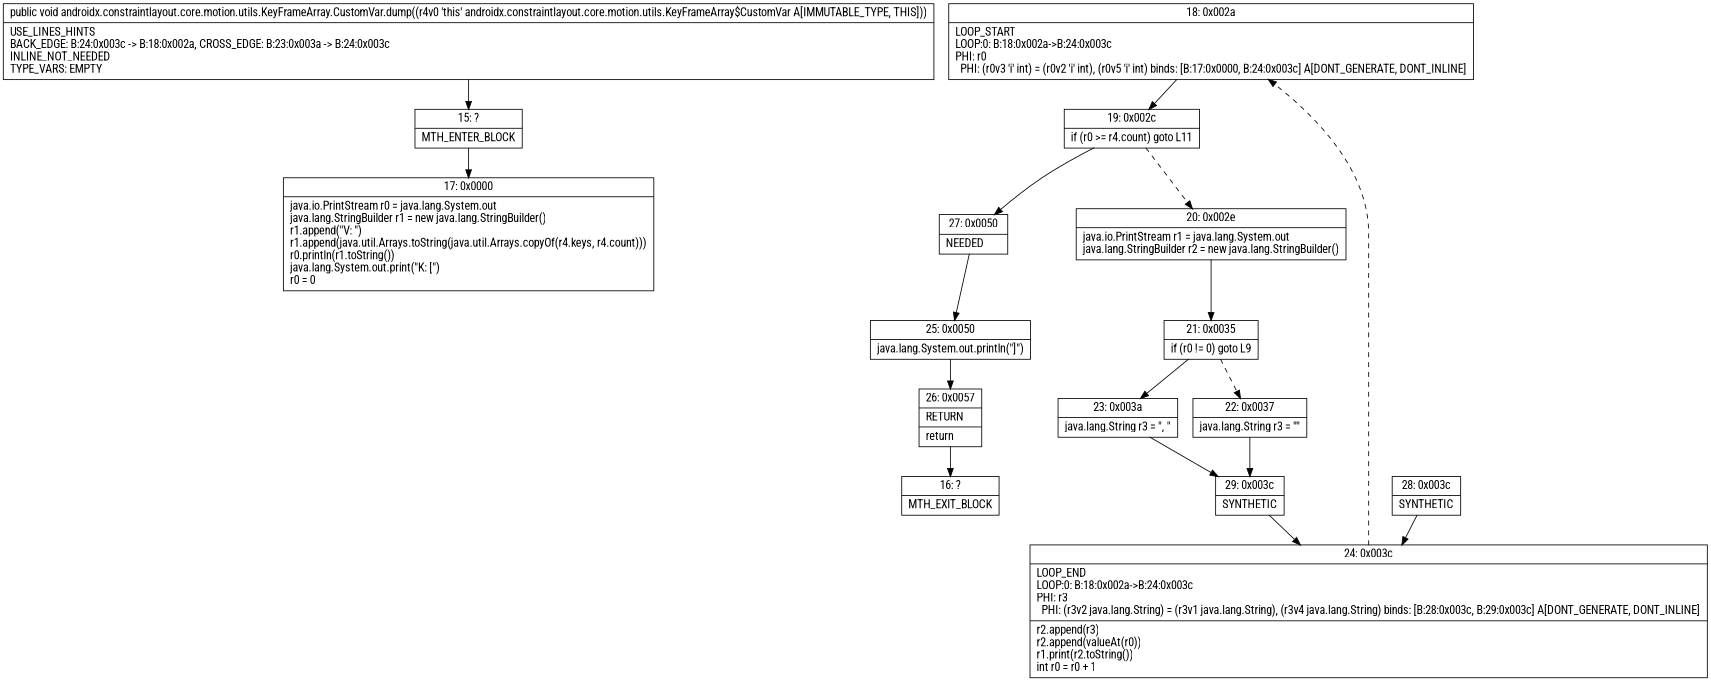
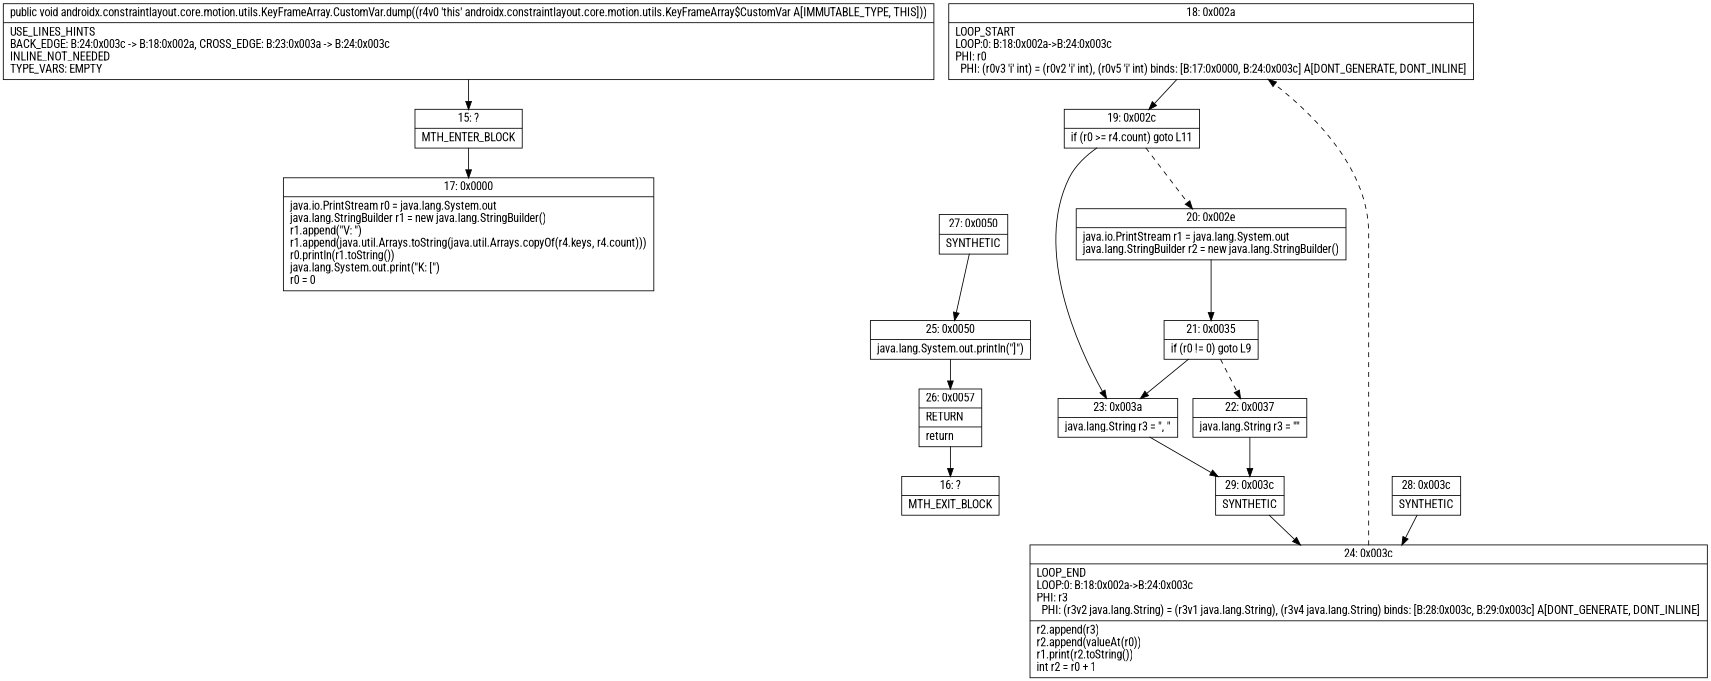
edge "19: 0x002c" -> "27: 0x0050": now "19: 0x002c" -> "23: 0x003a"
node "27: 0x0050": text "NEEDED" -> "SYNTHETIC"
node "24: 0x003c": text "int r0 = r0 + 1" -> "int r2 = r0 + 1"
